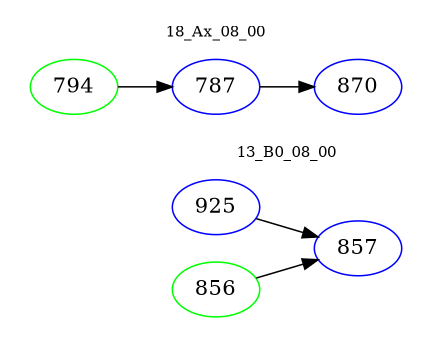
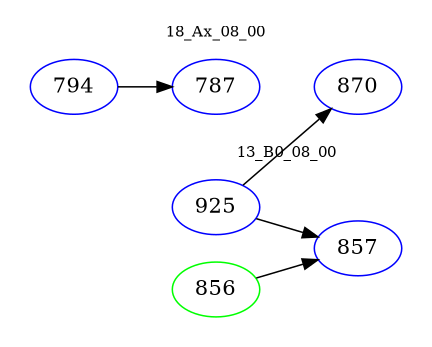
node "794": color green -> blue
edge "787" -> "870": now "925" -> "870"
